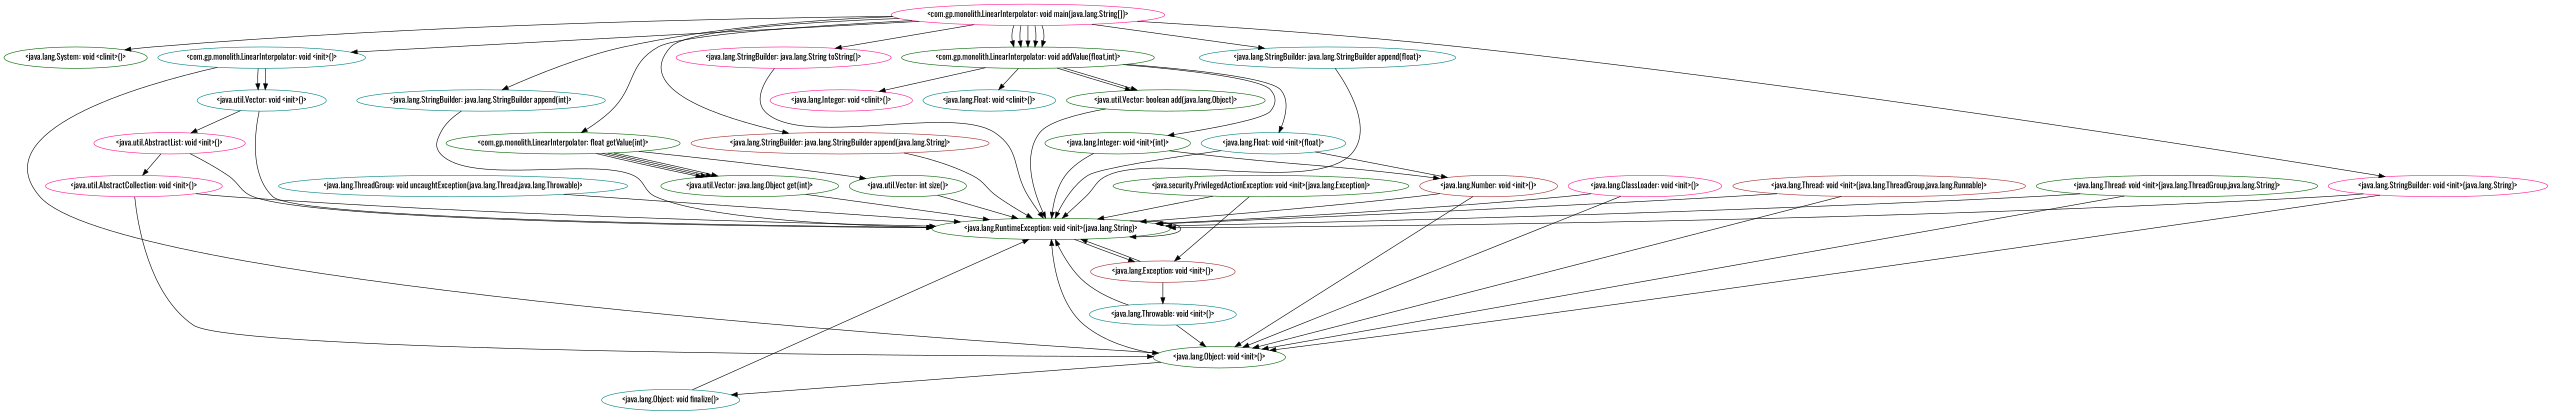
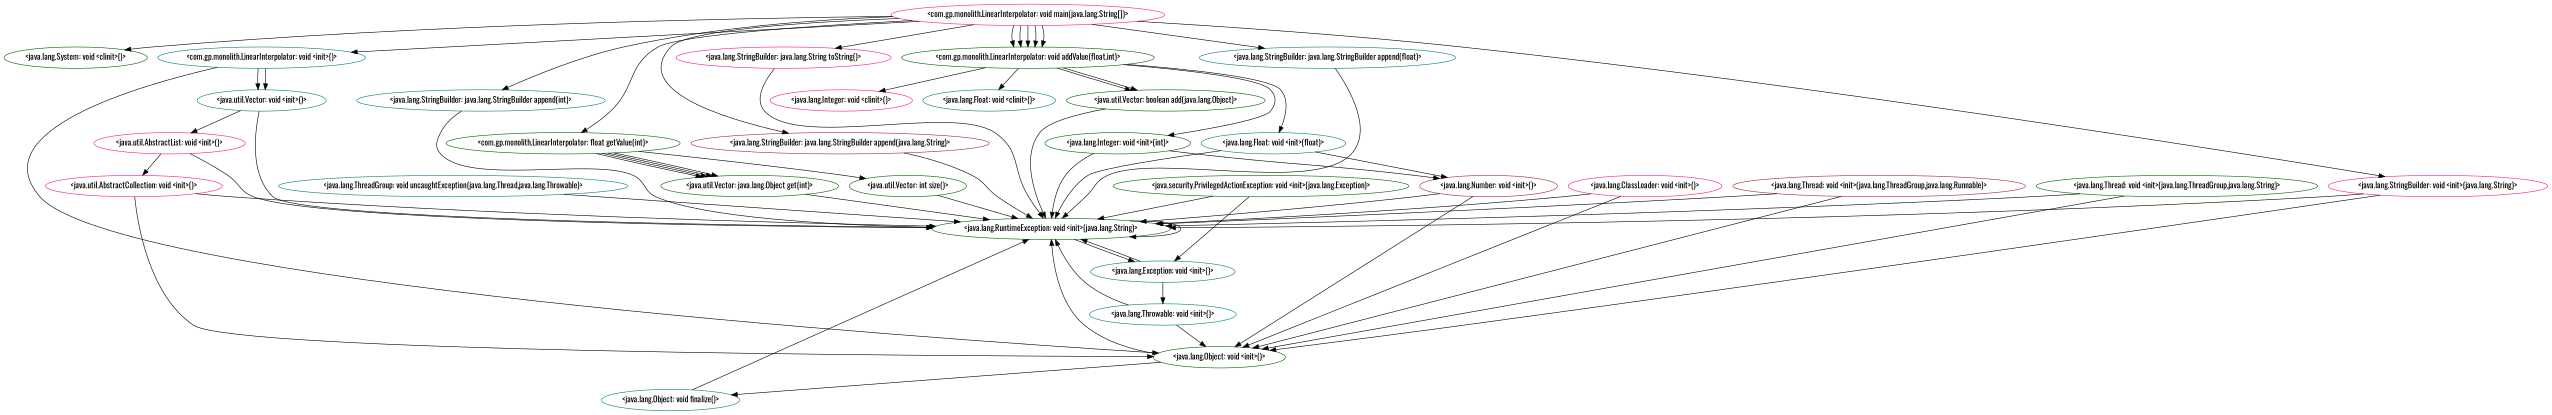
node "<java.lang.Exception: void <init>()>": color brown -> teal
